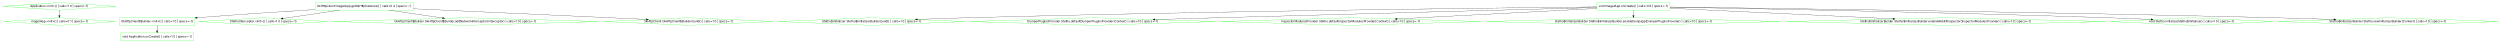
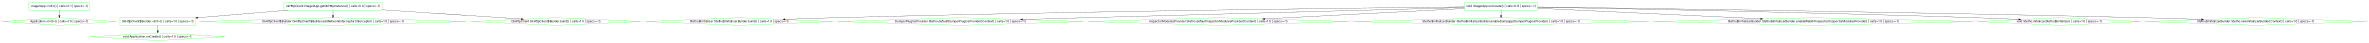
edge "Application.<init>() | calls=1 0 | specs=-1)" -> "ImagerApp.<init>() | calls=0 1 | specs=-1)": reversed
node "ImagerApp.<init>() | calls=0 1 | specs=-1)": shape diamond -> box
node "StethoInterceptor.<init>() | calls=1 0 | specs=-1)": removed
node "void Application.onCreate() | calls=1 0 | specs=-1)": shape box -> diamond
